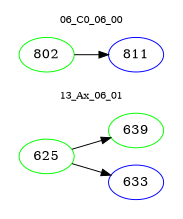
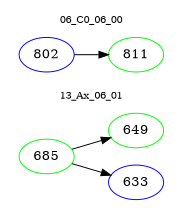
node "802": color green -> blue
node "811": color blue -> green
node "639": label "639" -> "649"
node "625": label "625" -> "685"
